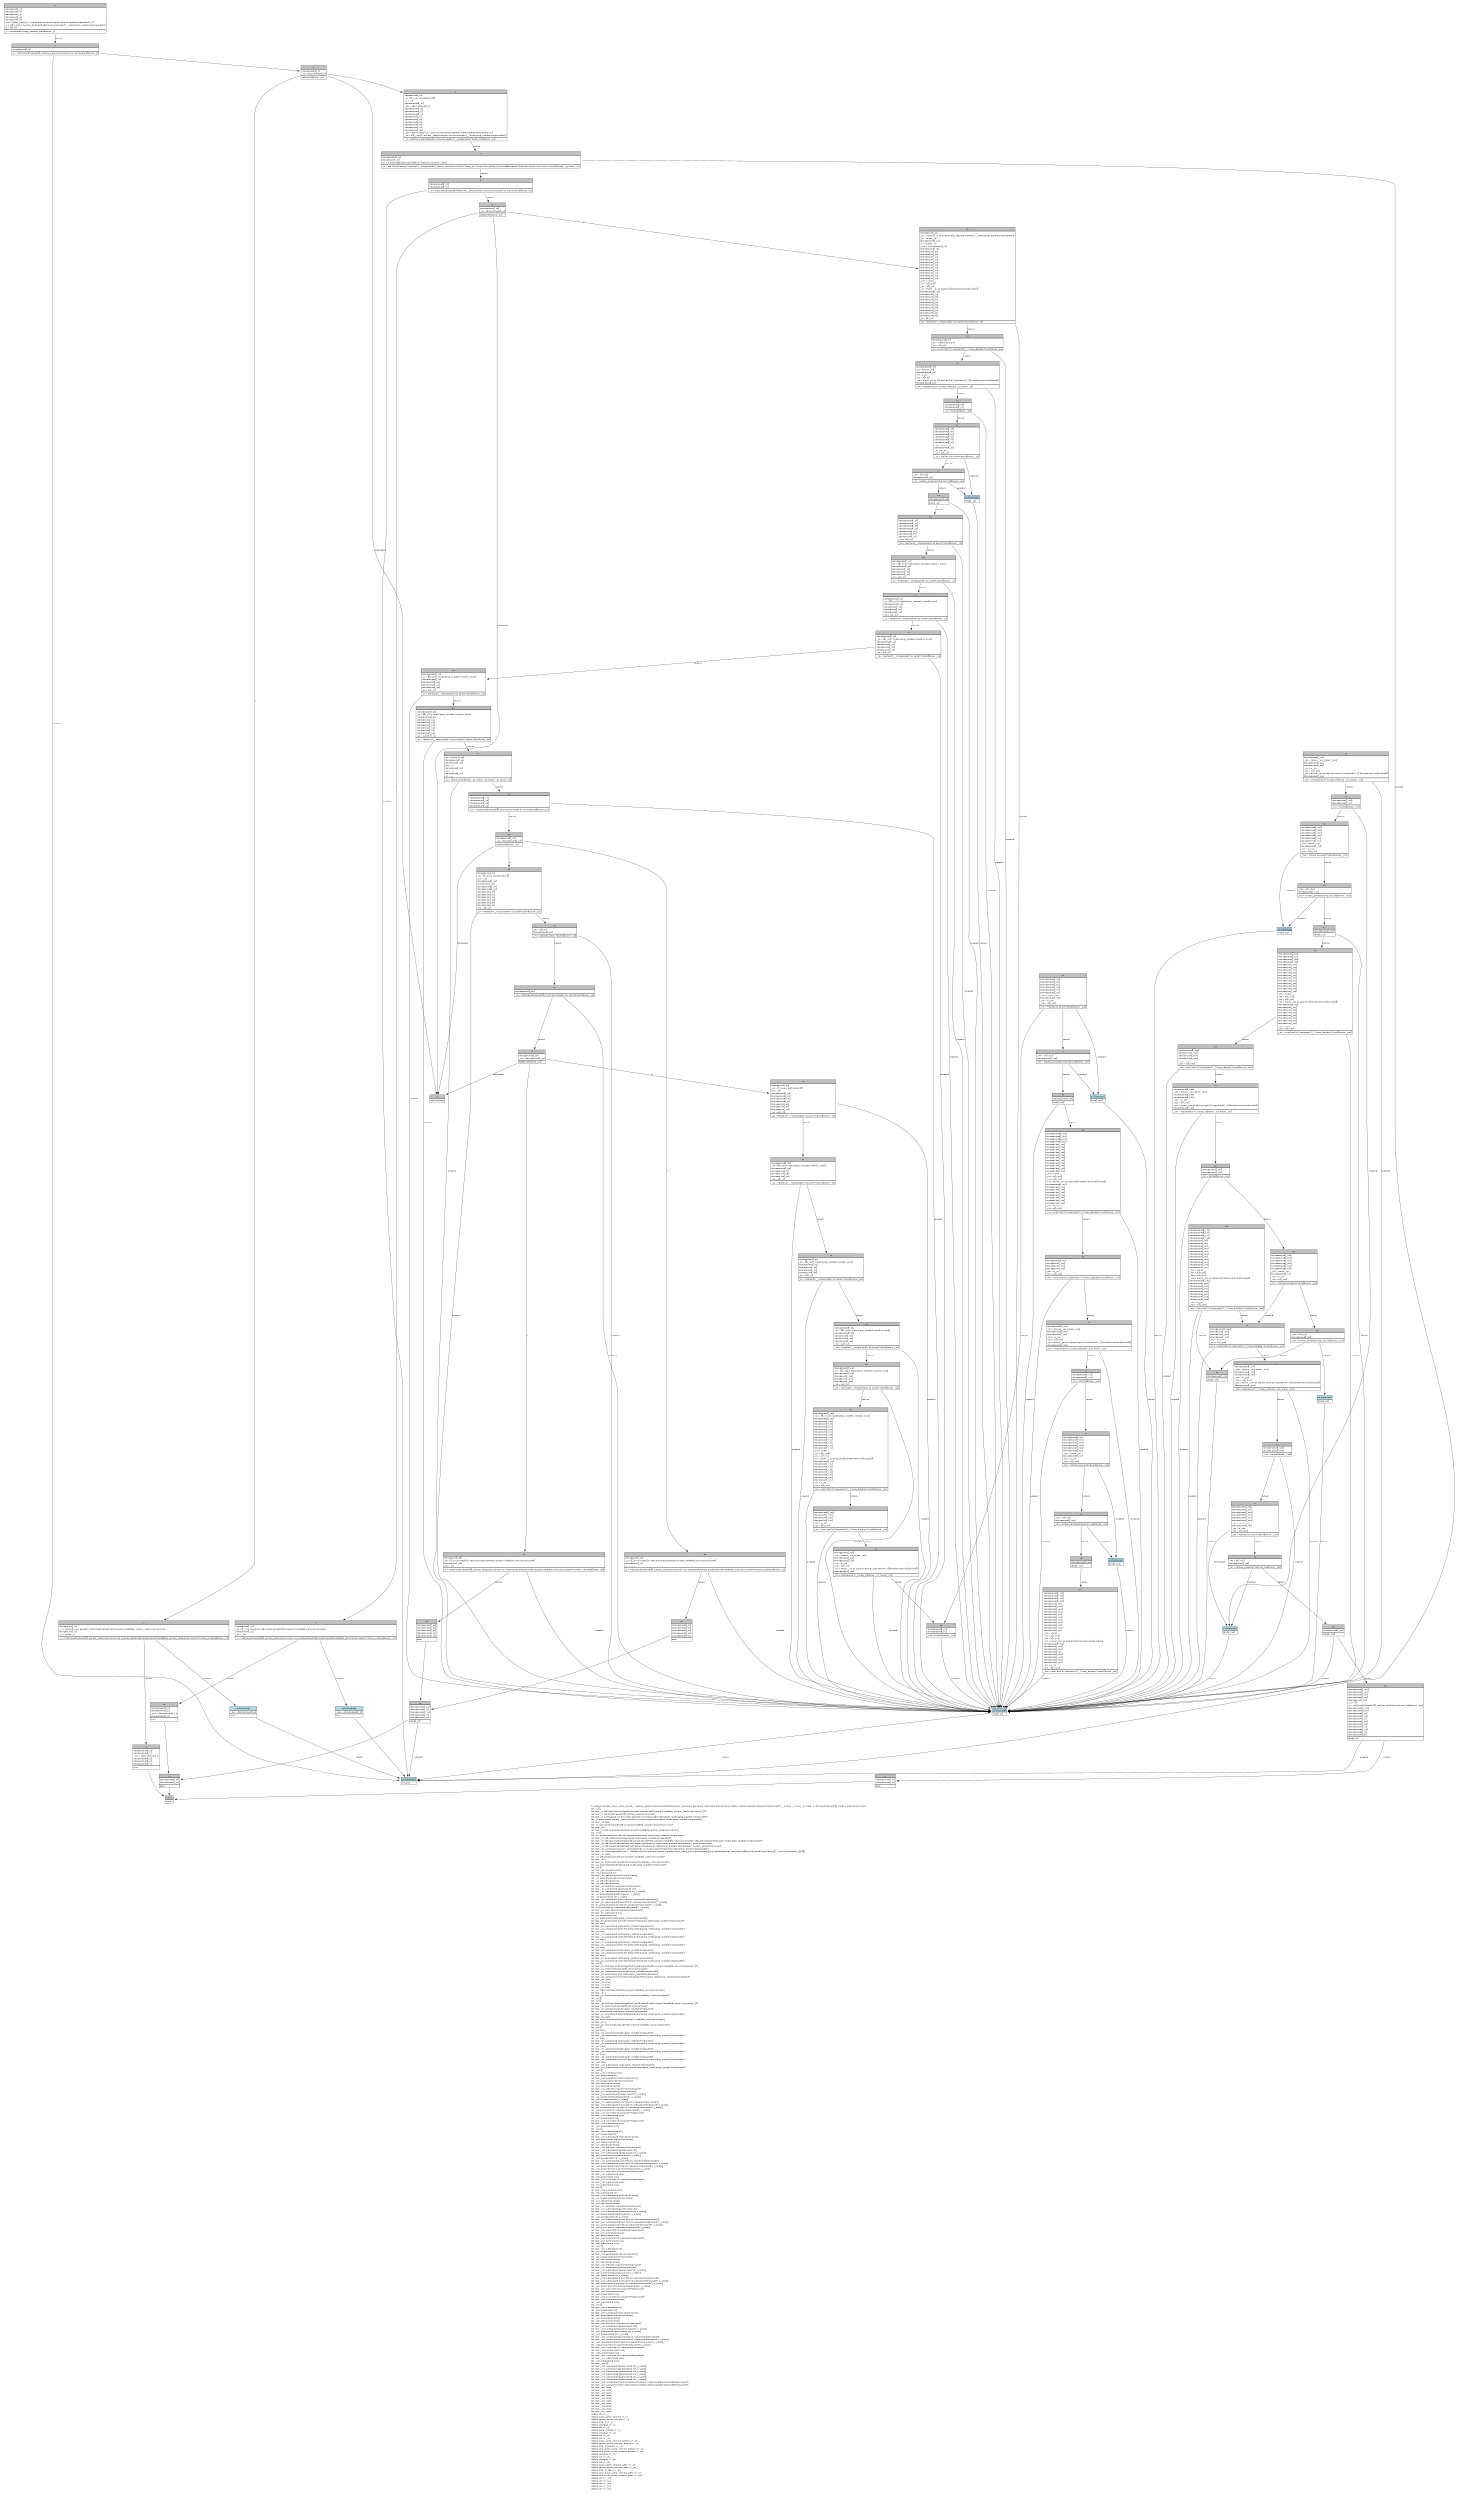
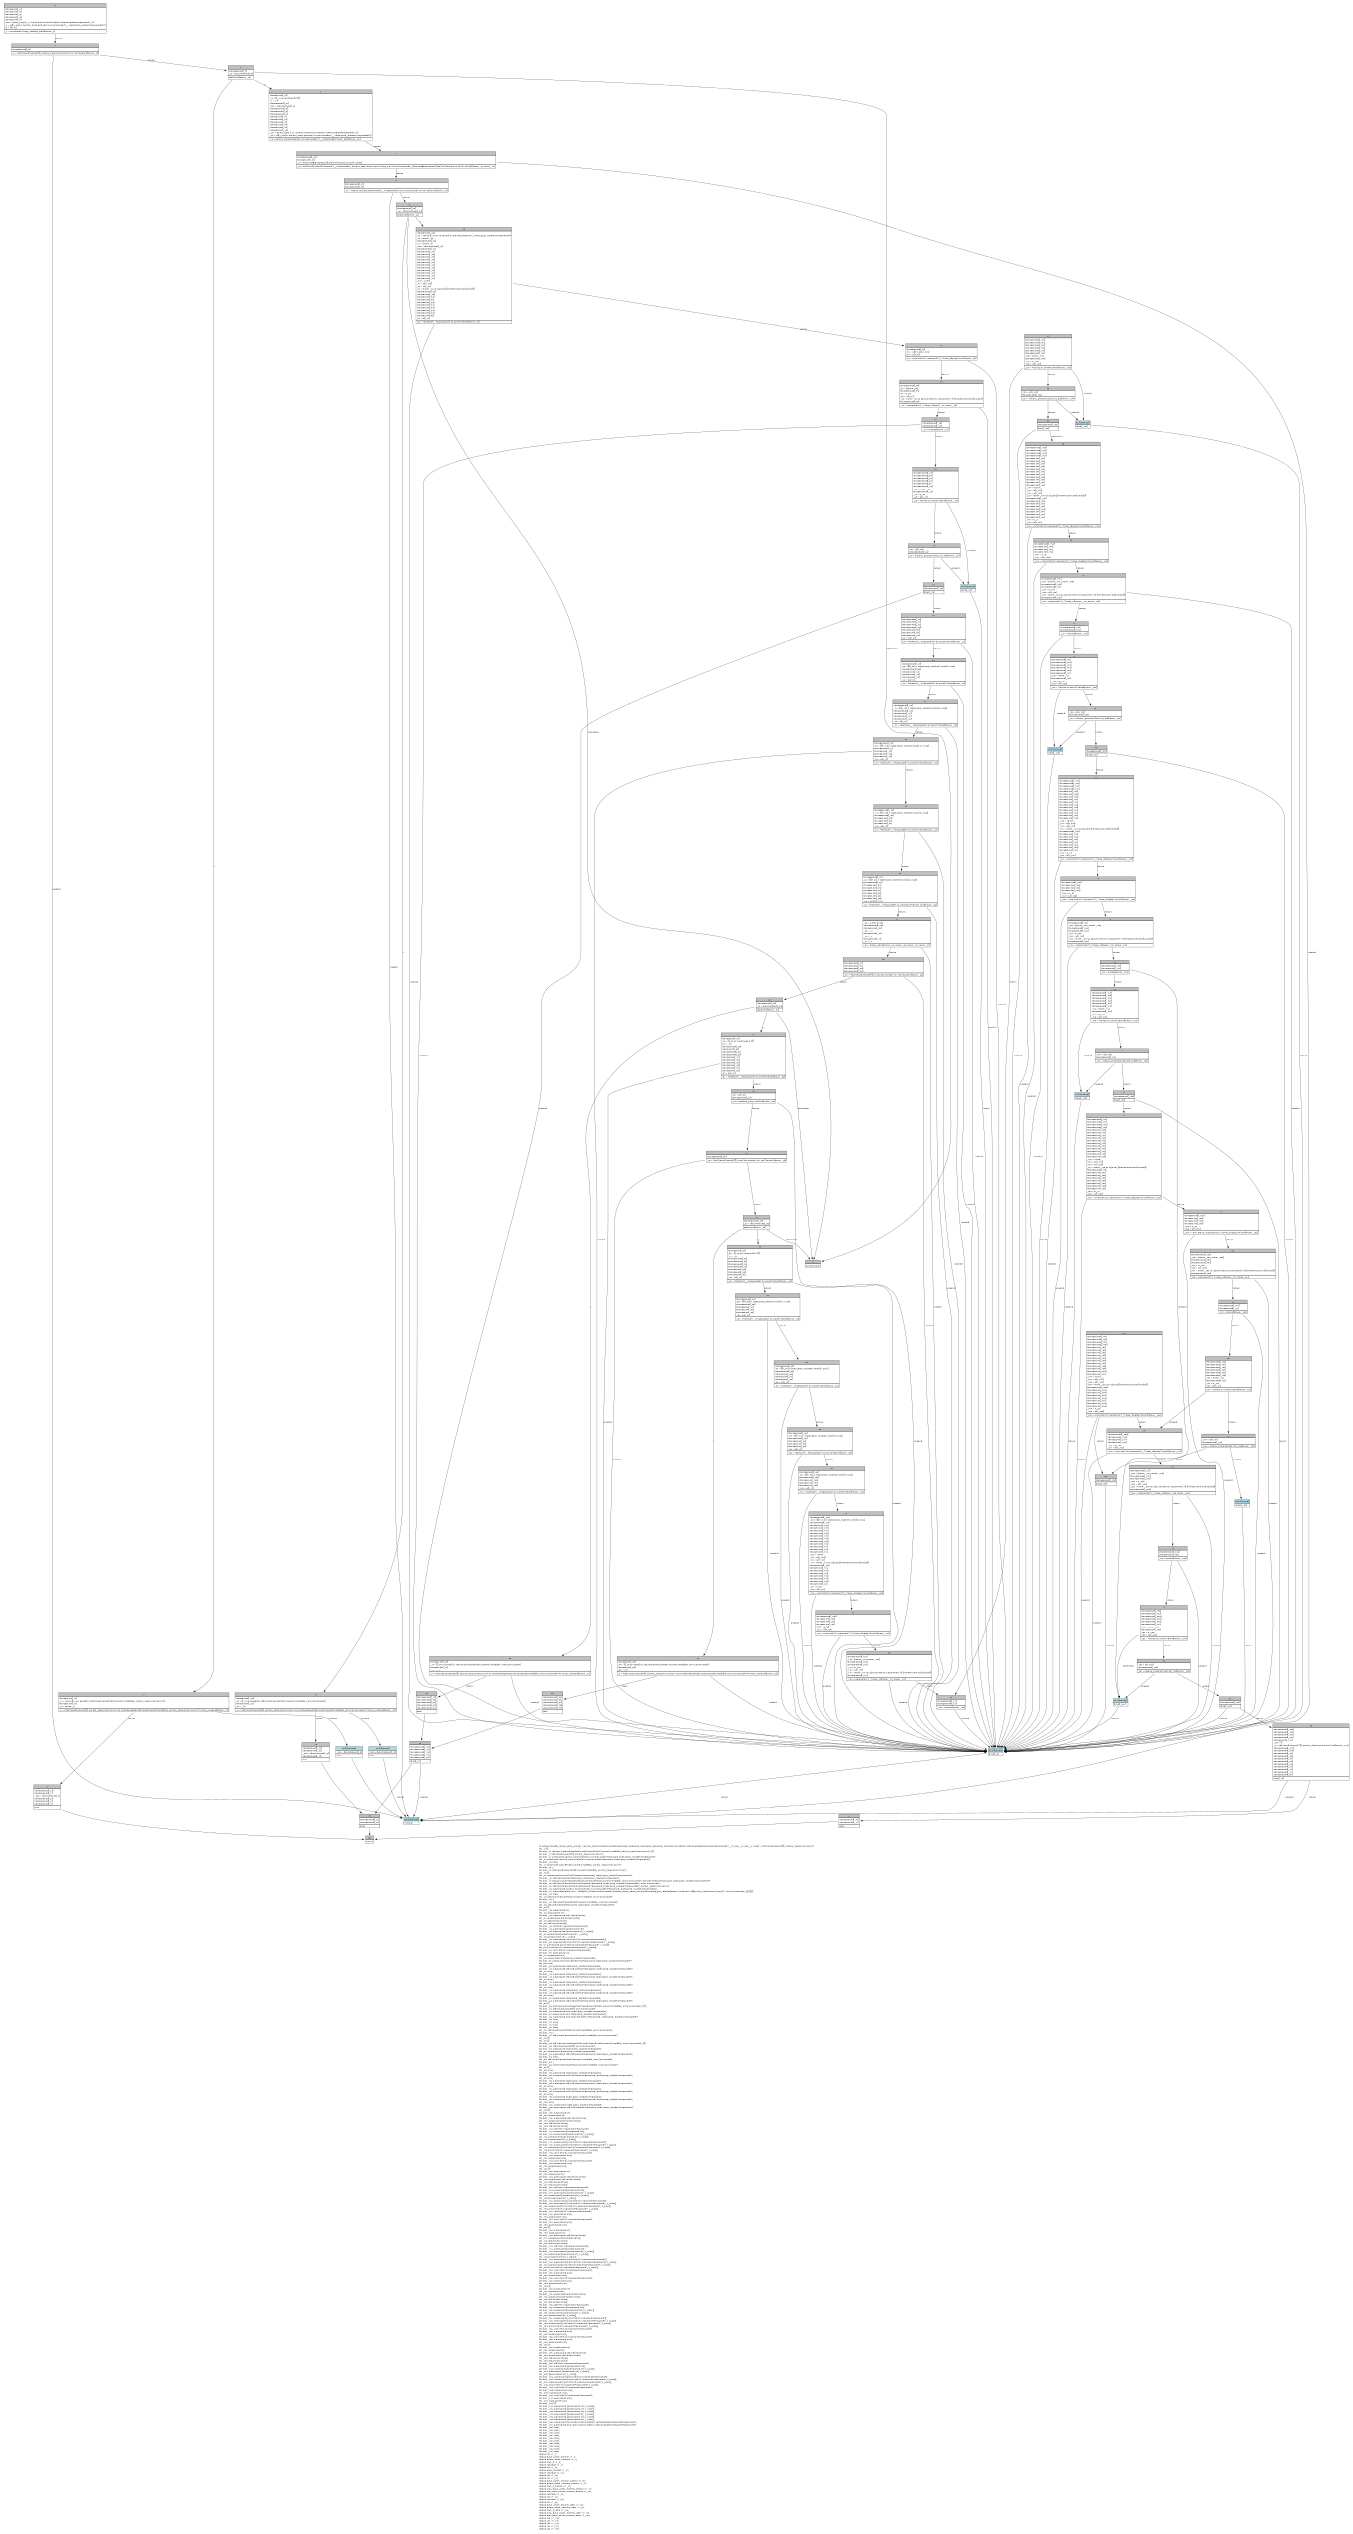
edge "1" -> "2": label "1" -> "return"
node "56": added
edge "47" -> "48": label "return" -> "otherwise"
edge "54" -> "87 (cleanup)": added, label "unwind"
